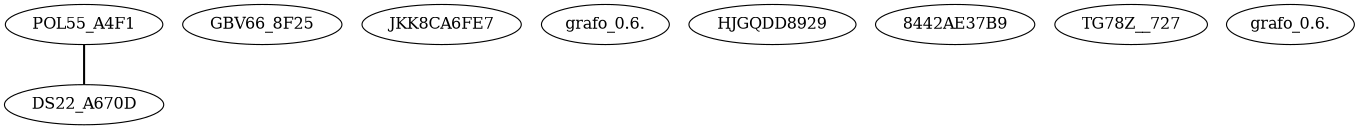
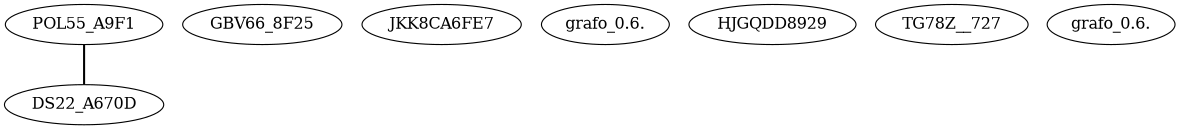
node "POL55_A4F1": label "POL55_A4F1" -> "POL55_A9F1"
node "8442AE37B9": removed
